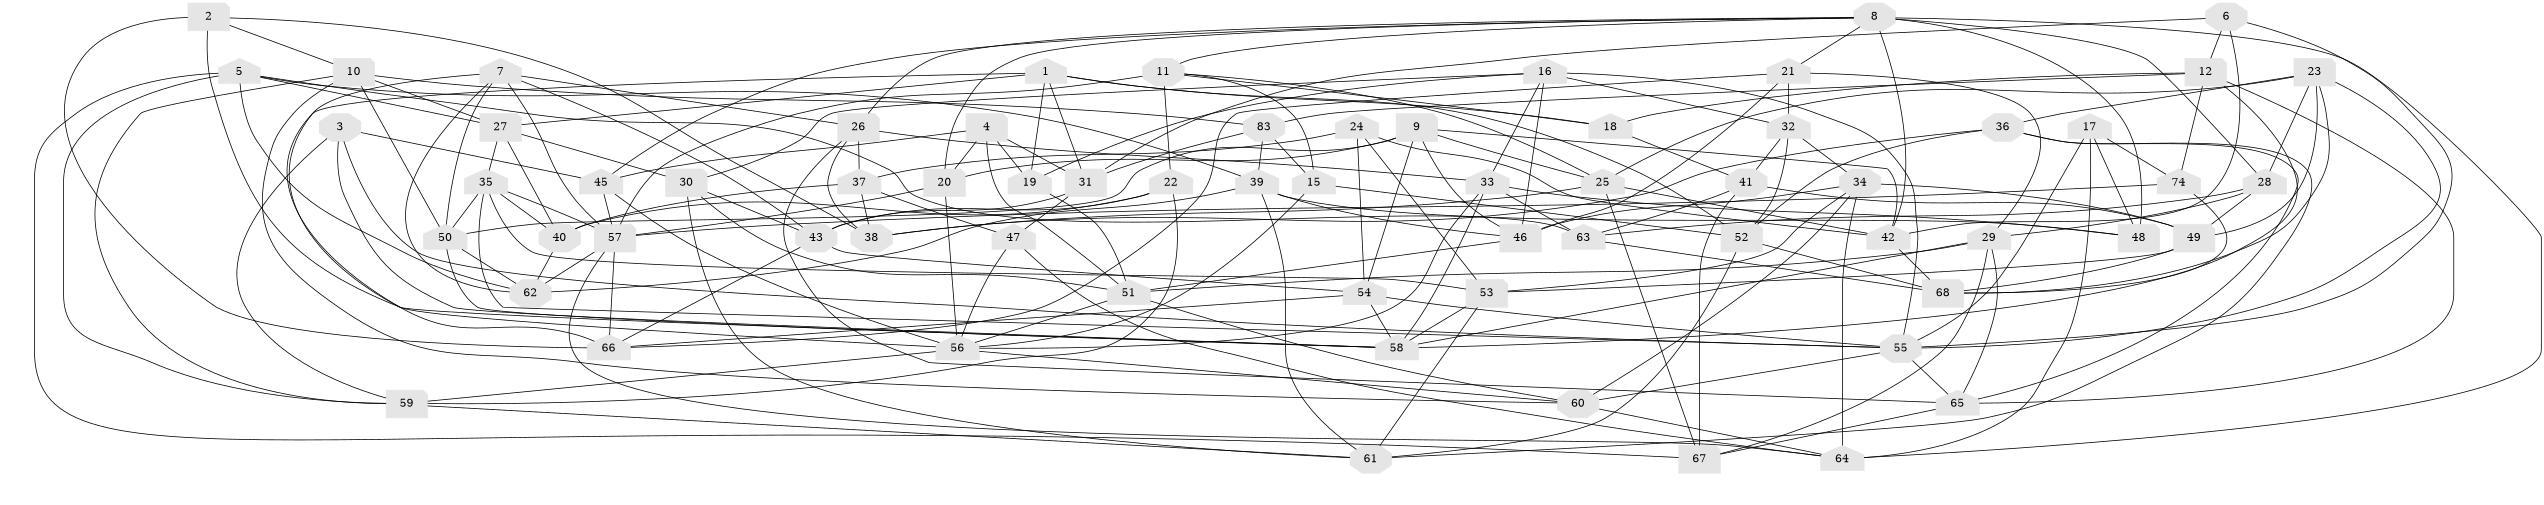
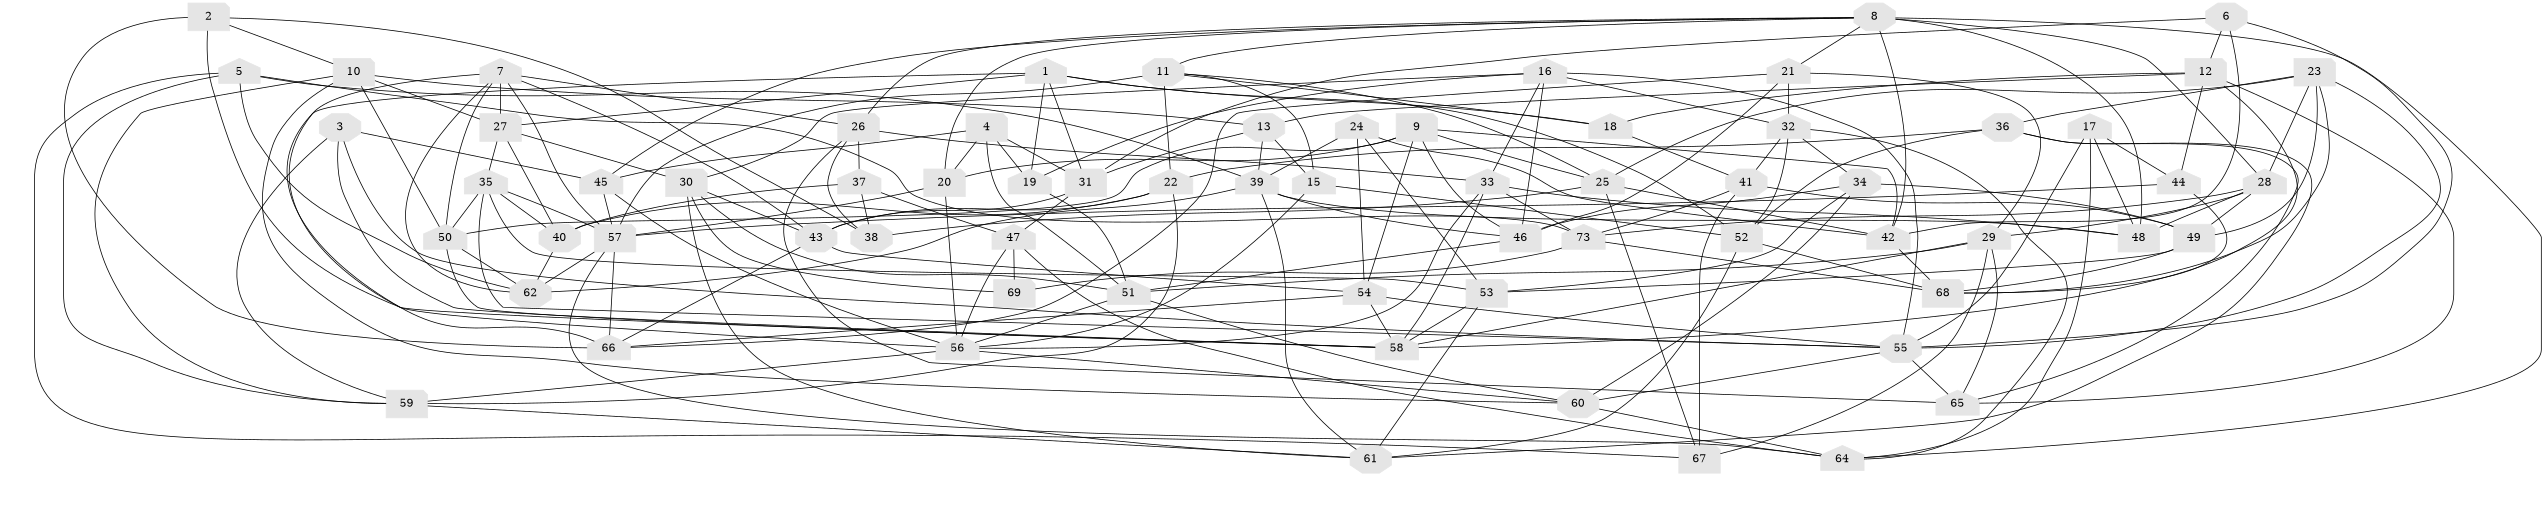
edge "5" -- "27": now "7" -- "27"
node "83": label "83" -> "13"
edge "24" -- "37": now "24" -- "39"
edge "36" -- "38": now "36" -- "22"
node "74": label "74" -> "44"
edge "28" -- "48": added
node "63": label "63" -> "73"
node "69": added
edge "34" -- "64": now "32" -- "64"
edge "65" -- "67": removed
